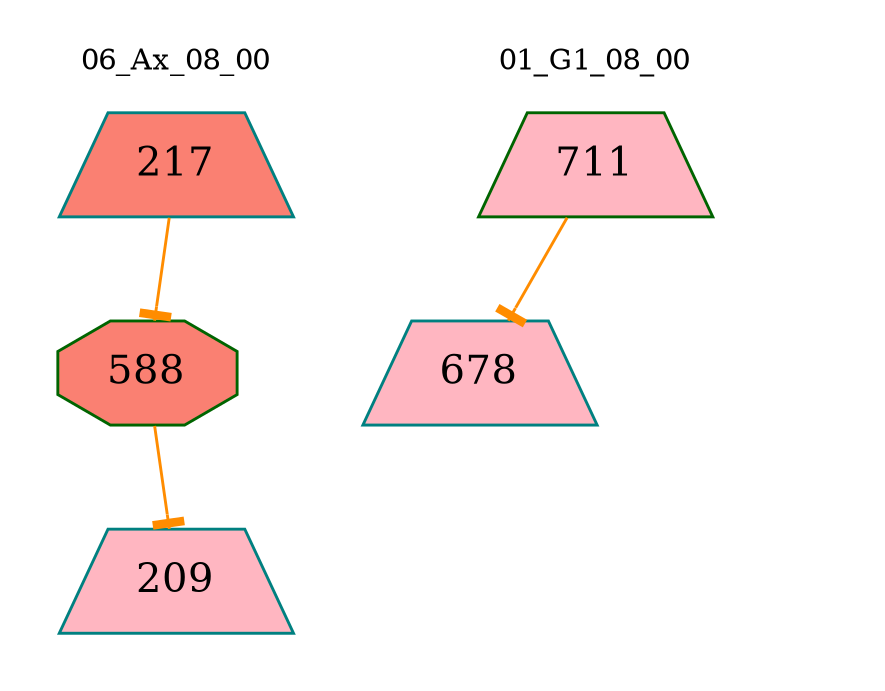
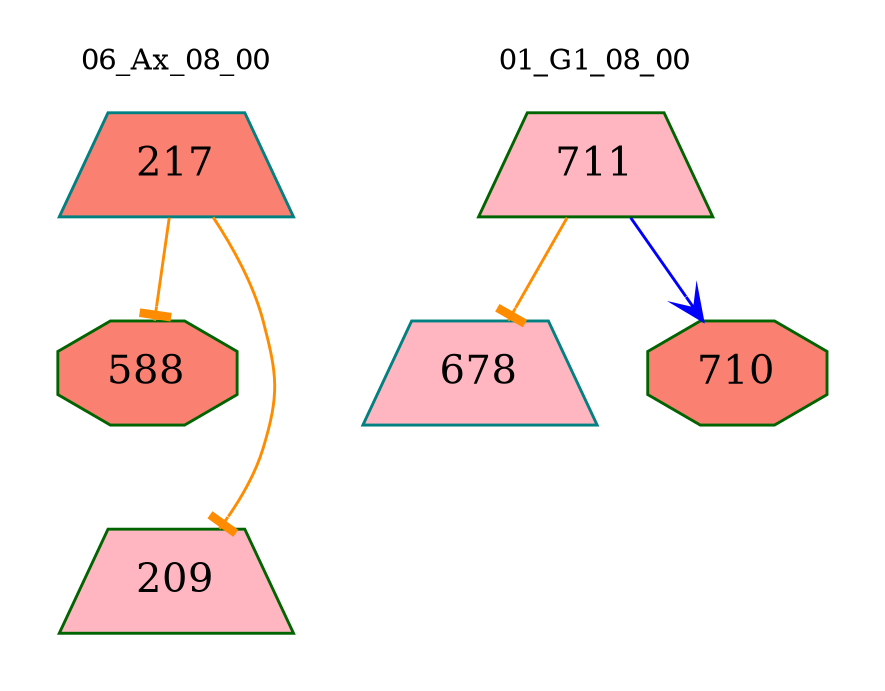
node "710": added
edge "588" -> "209": now "217" -> "209"
node "209": color teal -> darkgreen
